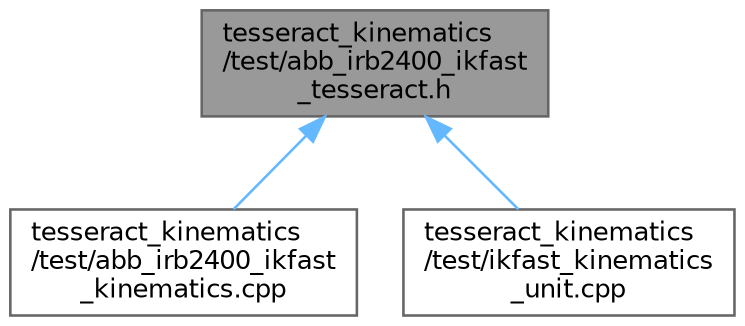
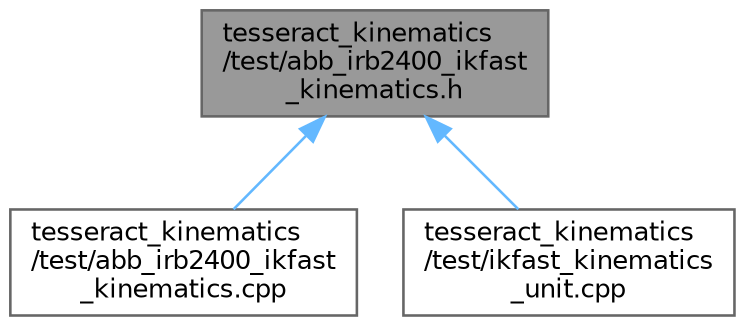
node "tesseract_kinematics /test/abb_irb2400_ikfast _tesseract.h": label "tesseract_kinematics /test/abb_irb2400_ikfast _tesseract.h" -> "tesseract_kinematics /test/abb_irb2400_ikfast _kinematics.h"
